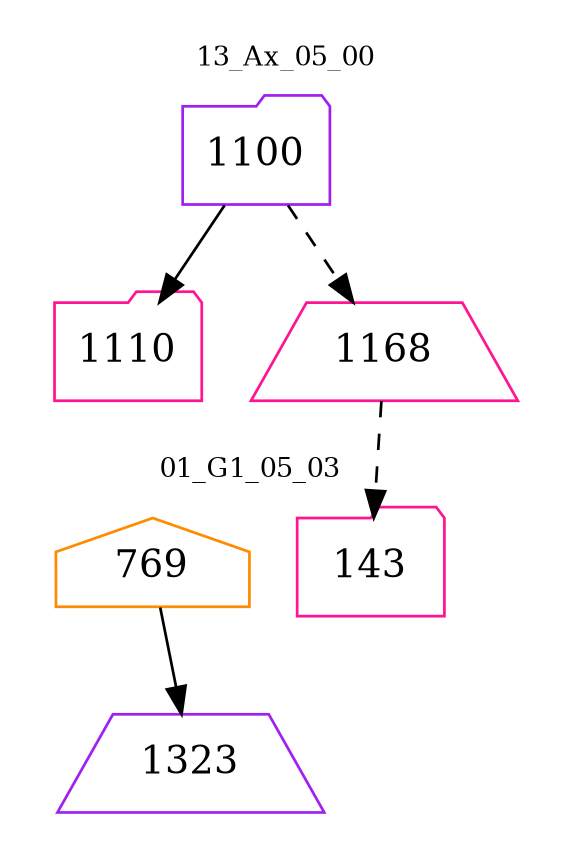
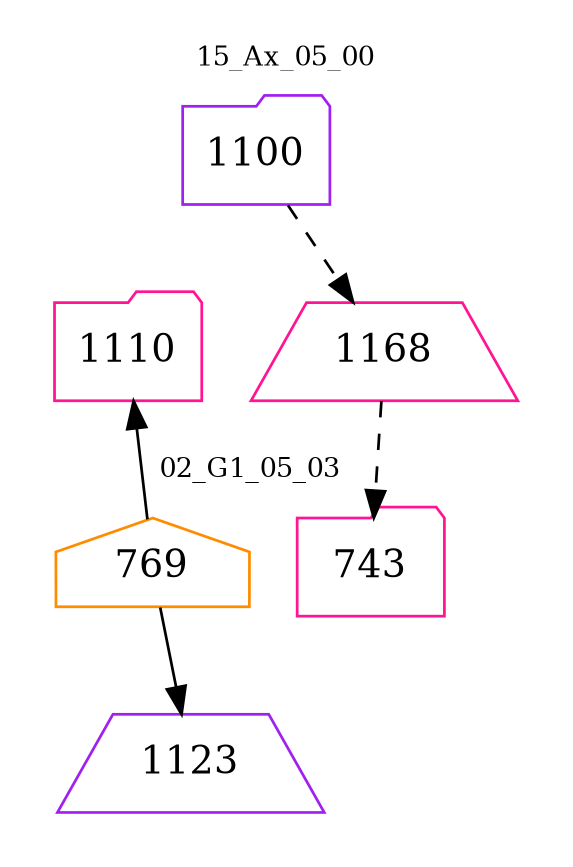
cluster "13_Ax_05_00": label "13_Ax_05_00" -> "15_Ax_05_00"
edge "1100" -> "1110": now "769" -> "1110"
cluster "01_G1_05_03": label "01_G1_05_03" -> "02_G1_05_03"
node "143": label "143" -> "743"
node "1323": label "1323" -> "1123"
